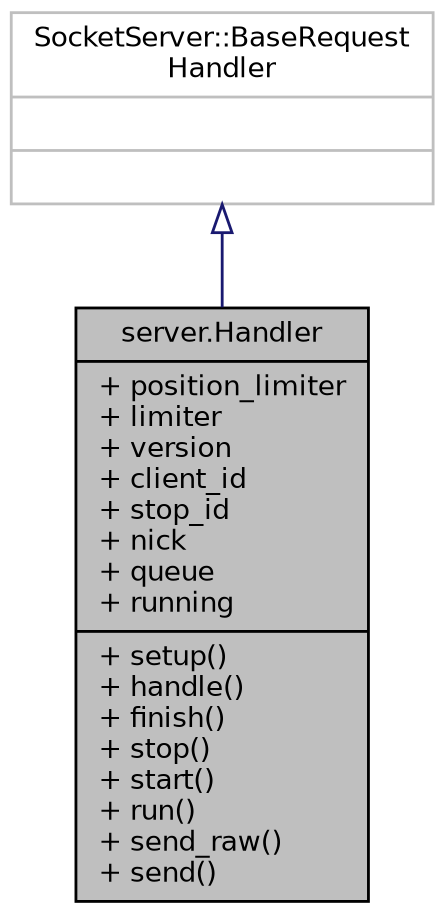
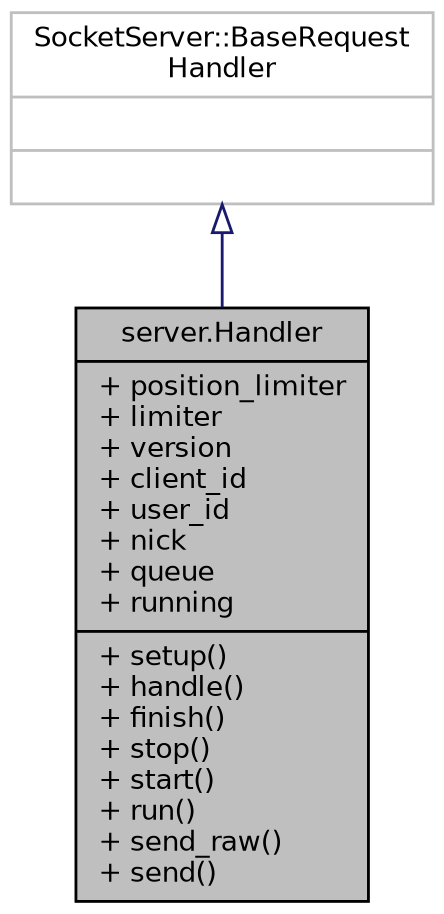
node "server.Handler": text "+ stop_id" -> "+ user_id"
